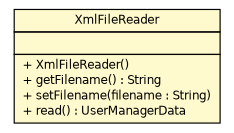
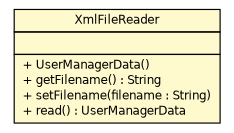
node "XmlFileReader": text "+ XmlFileReader()" -> "+ UserManagerData()"
